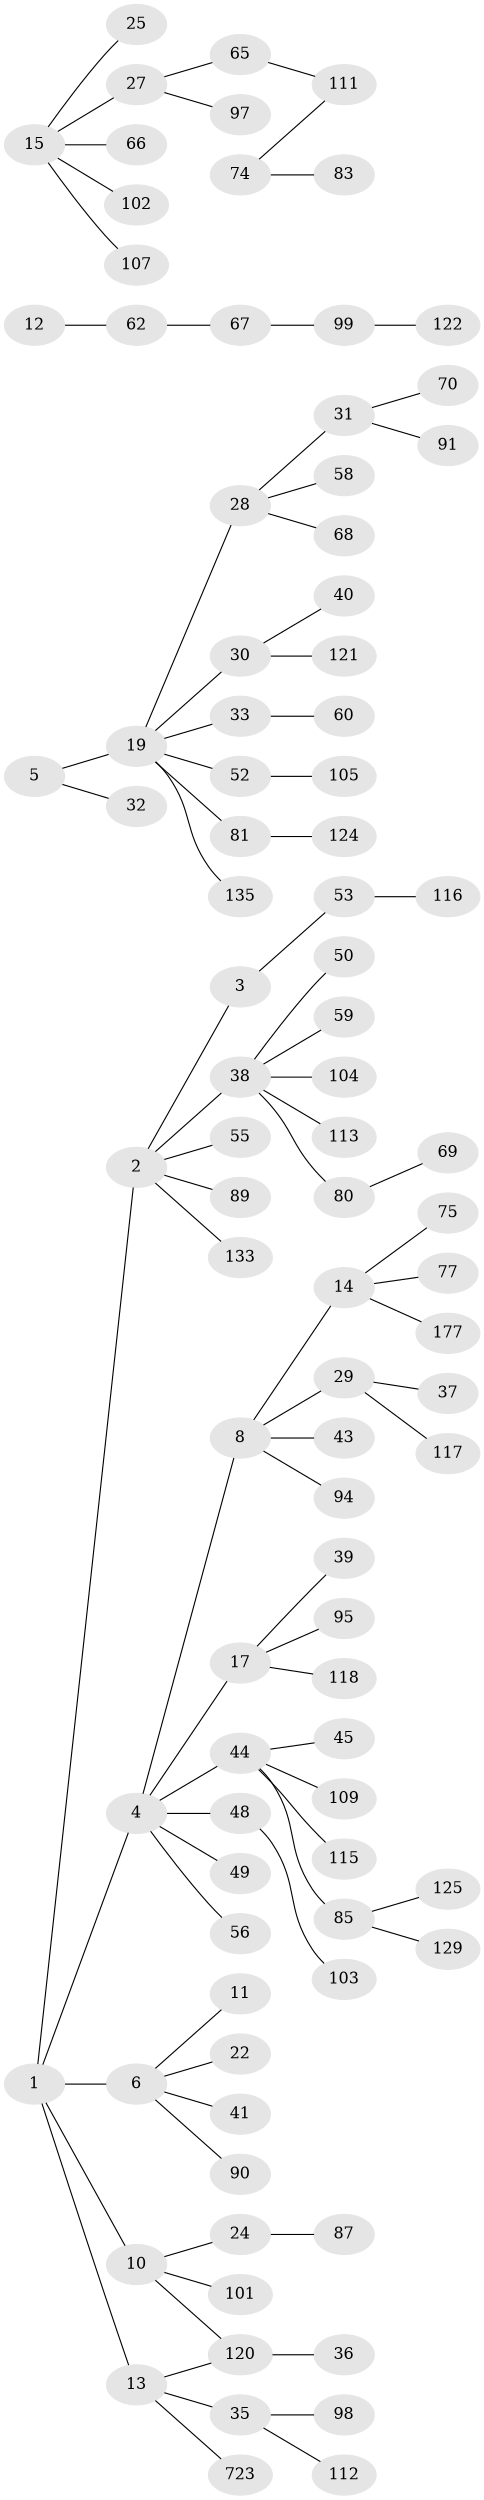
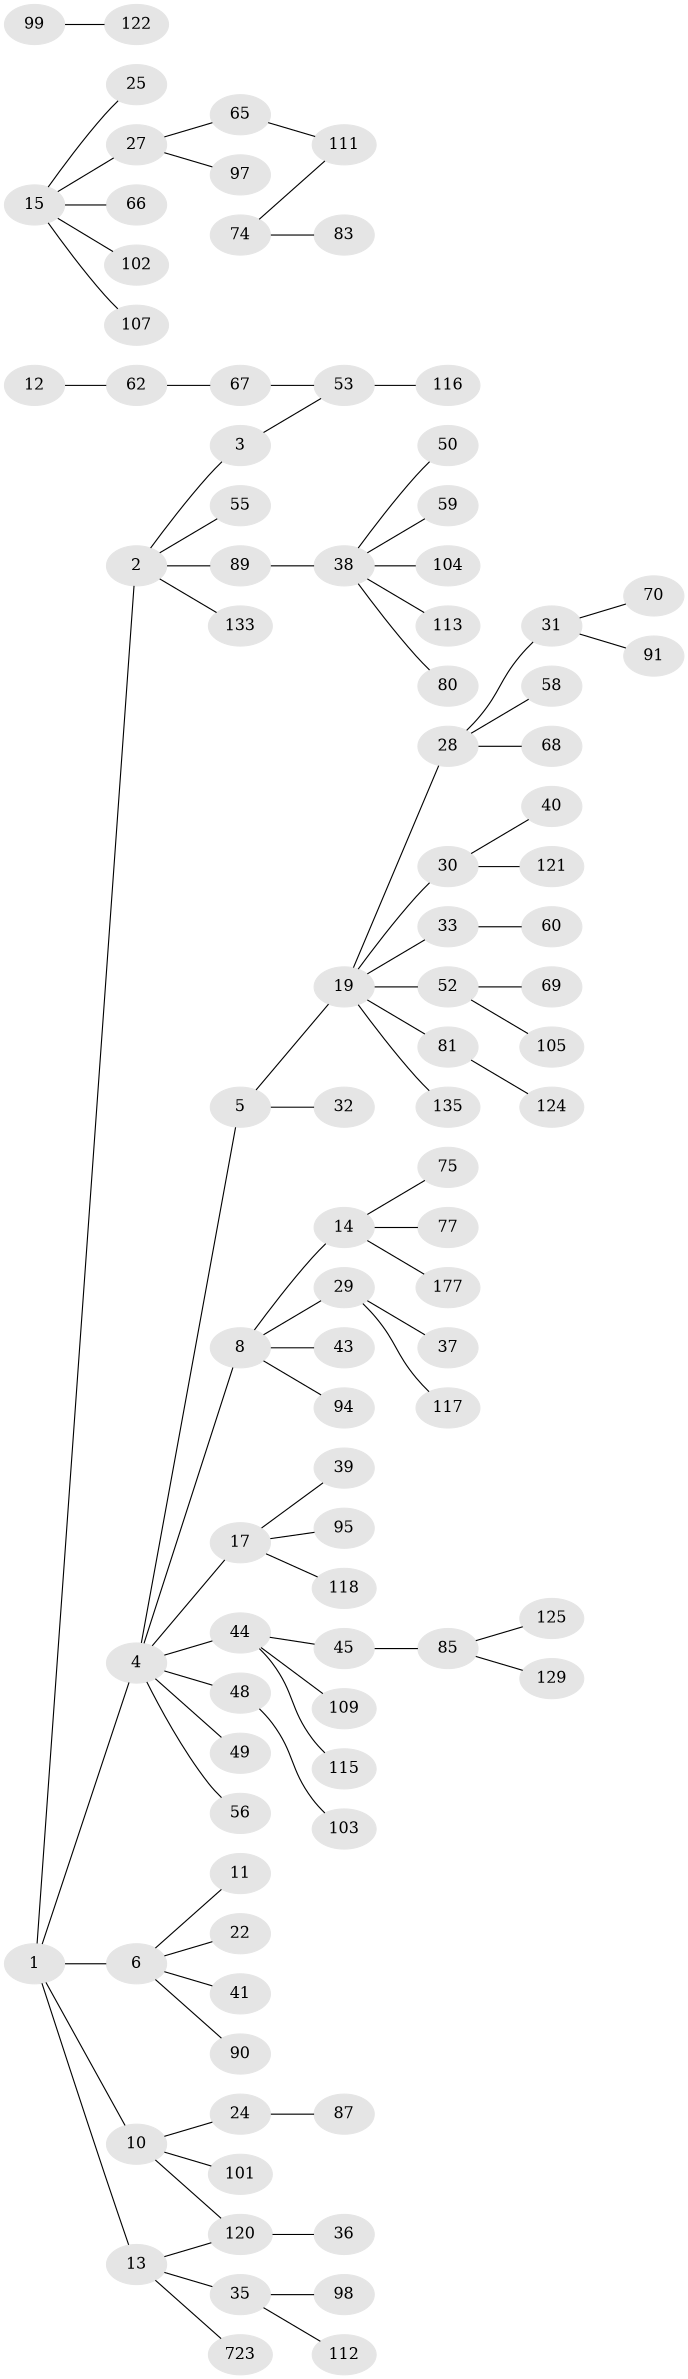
edge "67" -- "99": now "67" -- "53"
edge "38" -- "2": now "38" -- "89"
edge "69" -- "80": now "69" -- "52"
edge "5" -- "4": added
edge "44" -- "85": now "45" -- "85"
